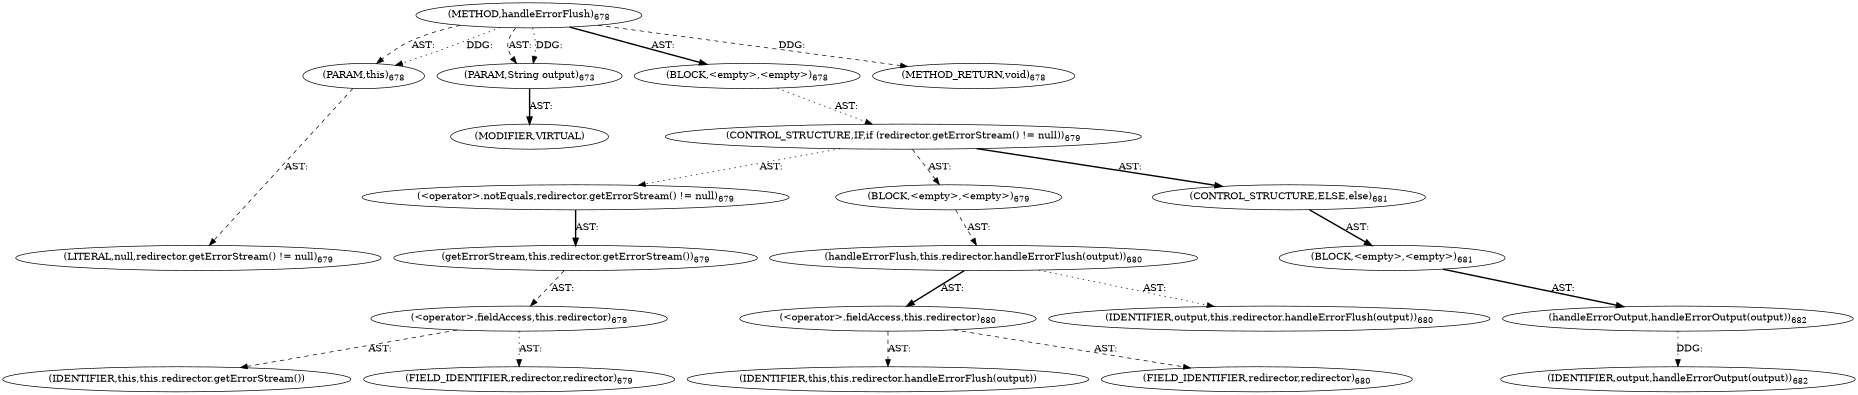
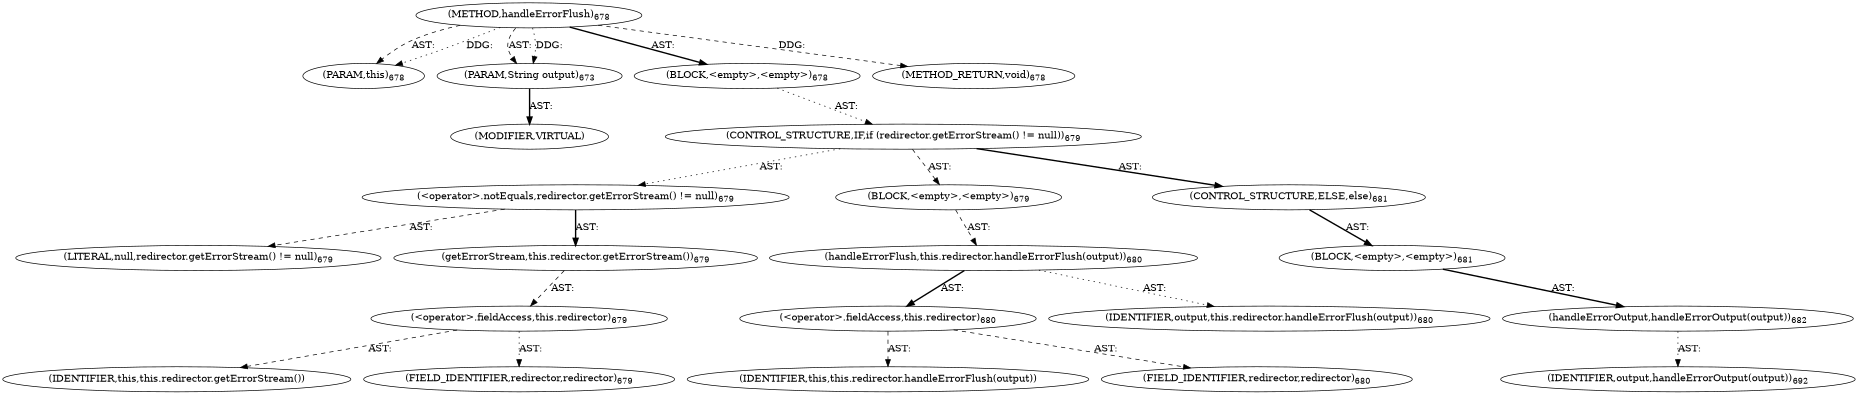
edge "(PARAM,this)" -> "(LITERAL,null,redirector.getErrorStream() != null)": now "(<operator>.notEquals,redirector.getErrorStream() != null)" -> "(LITERAL,null,redirector.getErrorStream() != null)"
edge "(handleErrorOutput,handleErrorOutput(output))" -> "(IDENTIFIER,output,handleErrorOutput(output))": label "DDG: " -> "AST: "
node "(IDENTIFIER,output,handleErrorOutput(output))": text "682" -> "692"
